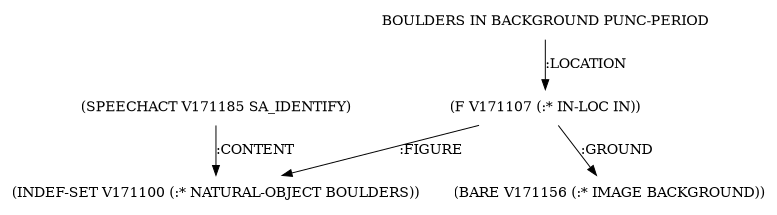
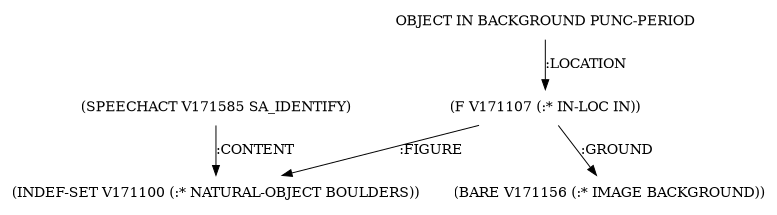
node "BOULDERS IN BACKGROUND PUNC-PERIOD": label "BOULDERS IN BACKGROUND PUNC-PERIOD" -> "OBJECT IN BACKGROUND PUNC-PERIOD"
node "(SPEECHACT V171185 SA_IDENTIFY)": label "(SPEECHACT V171185 SA_IDENTIFY)" -> "(SPEECHACT V171585 SA_IDENTIFY)"
